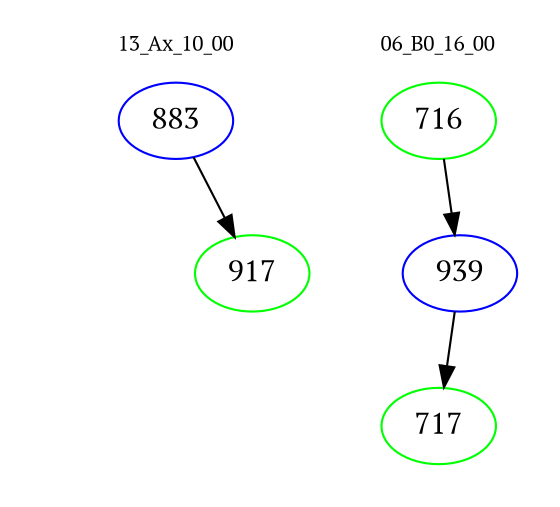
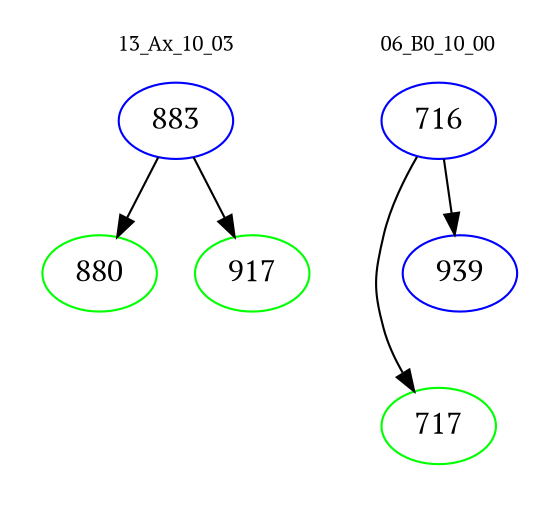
cluster "13_Ax_10_00": label "13_Ax_10_00" -> "13_Ax_10_03"
cluster "06_B0_16_00": label "06_B0_16_00" -> "06_B0_10_00"
node "716": color green -> blue
node "880": added
edge "939" -> "717": now "716" -> "717"
